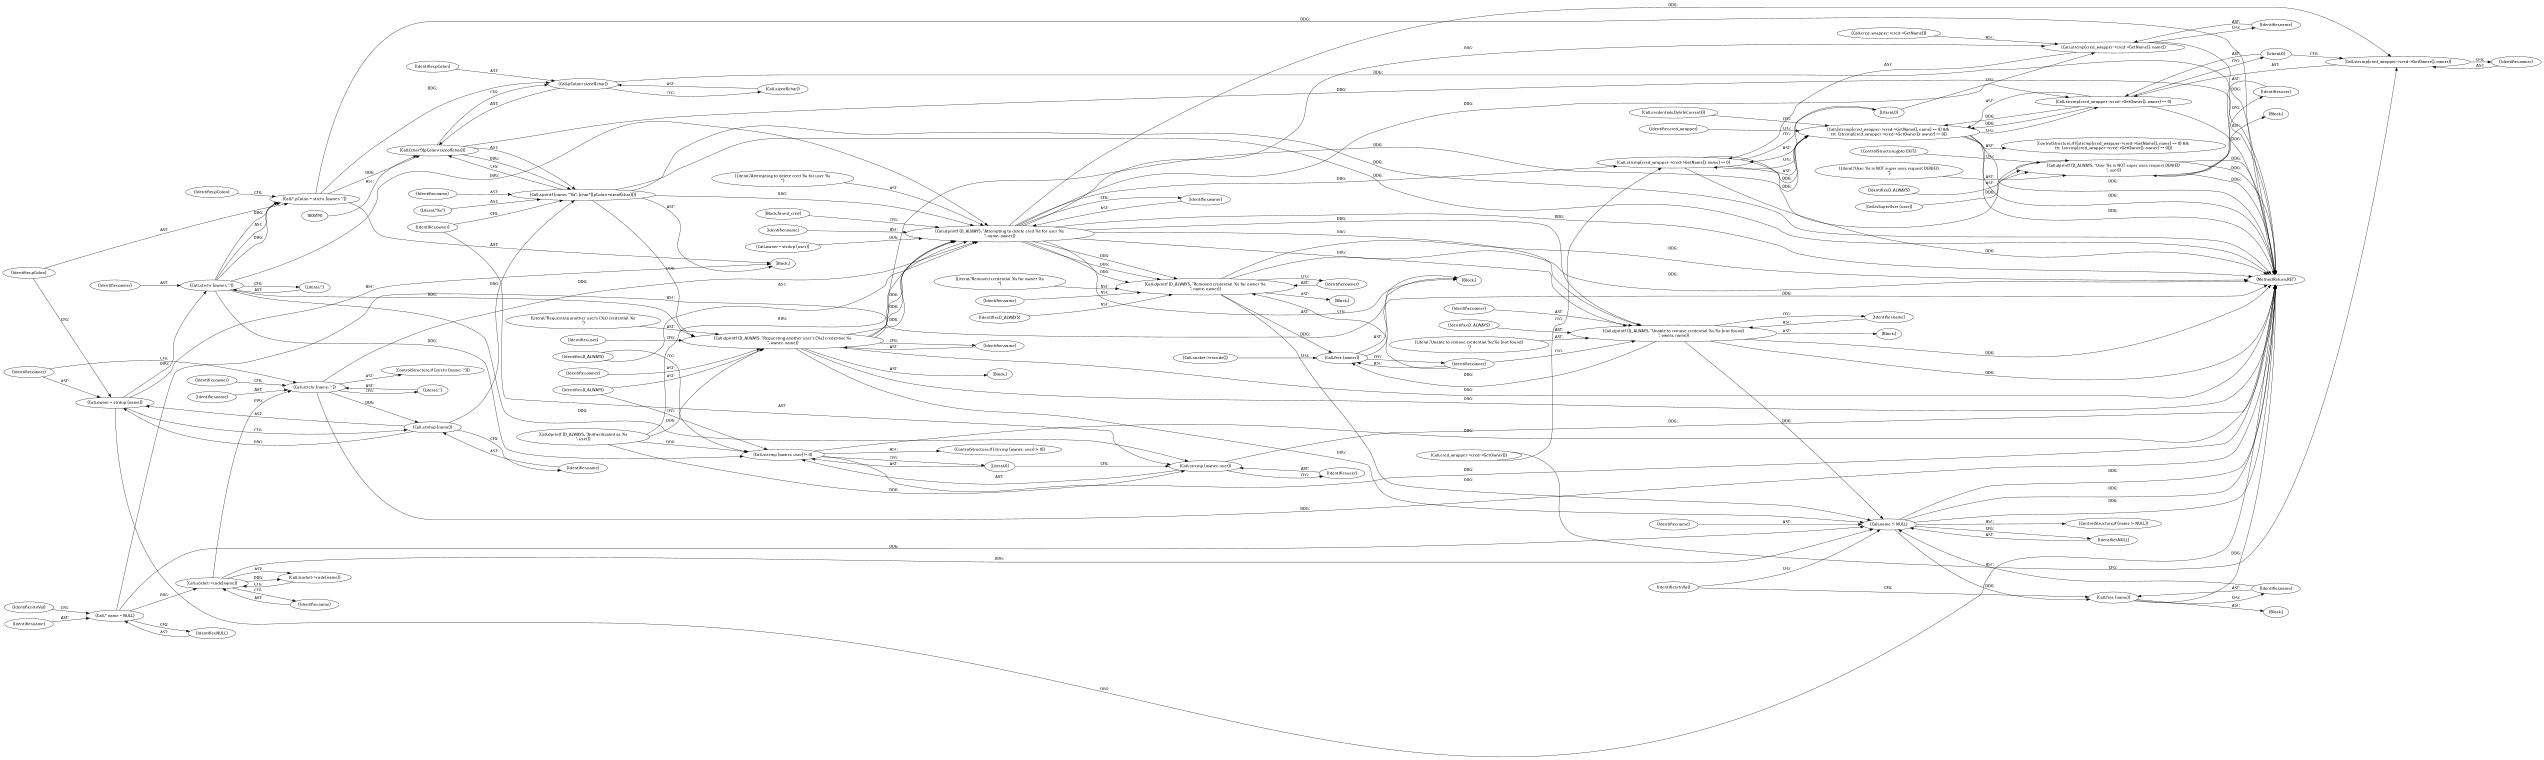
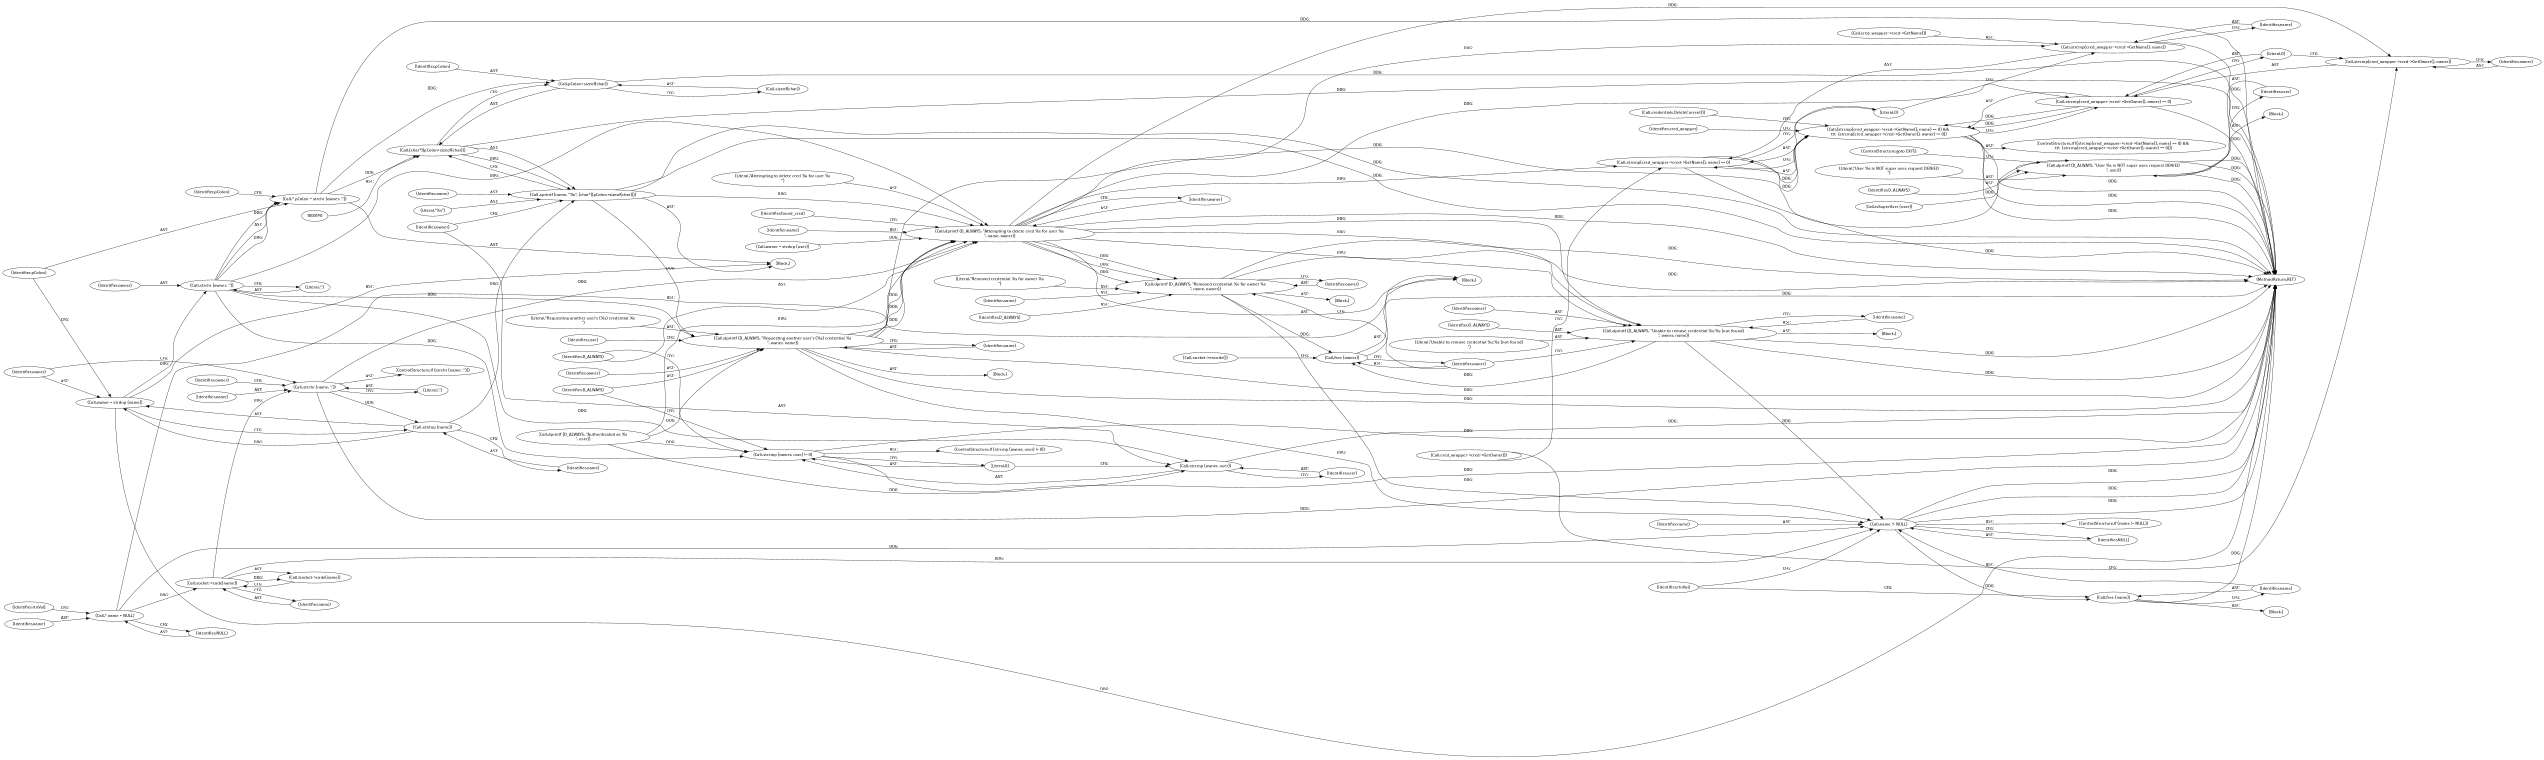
node "(Block,found_cred)": label "(Block,found_cred)" -> "(Identifier,found_cred)"
